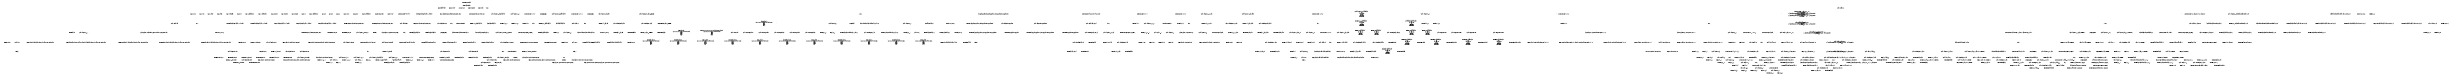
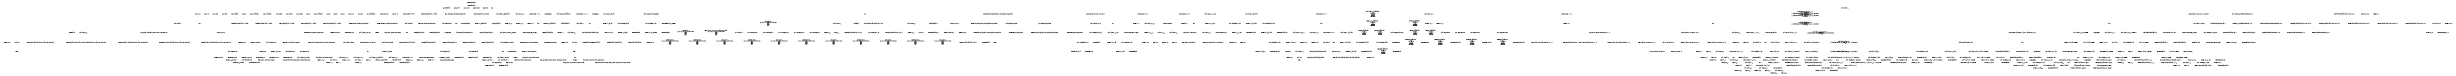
node "(IDENTIFIER_STRUCTURE,goto LABEL_17;,goto LABEL_17;)": label "(IDENTIFIER_STRUCTURE,goto LABEL_17;,goto LABEL_17;)" -> "(CONTROL_STRUCTURE,goto LABEL_17;,goto LABEL_17;)"
node "(IDENTIFIER,buf,v26 - buf)": label "(IDENTIFIER,buf,v26 - buf)" -> "(IDENTIFIER,indirectFieldAccess,v26 - buf)"
node "(LITERAL,5,hostapd_drv_sta_disassoc(hapd, addr, 5))": added
node "(IDENTIFIER,v10,v10 = elems.wpa_ie - 2)": added
